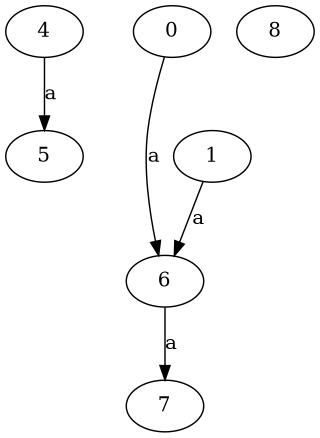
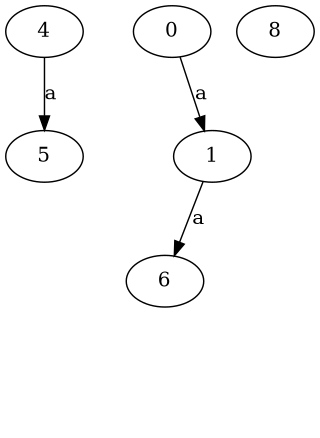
edge "0" -> "6": now "0" -> "1"
node "7": removed
